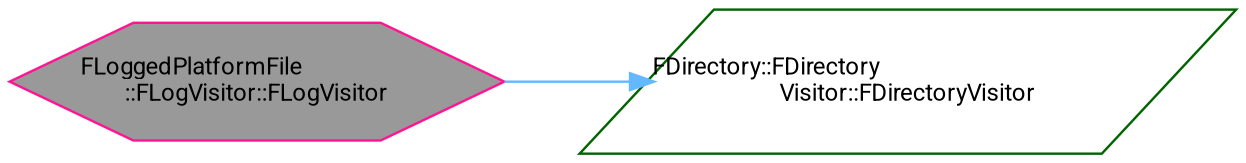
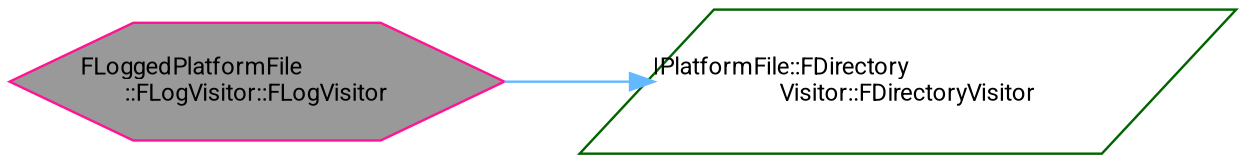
node "FDirectory::FDirectory Visitor::FDirectoryVisitor": label "FDirectory::FDirectory Visitor::FDirectoryVisitor" -> "IPlatformFile::FDirectory Visitor::FDirectoryVisitor"
